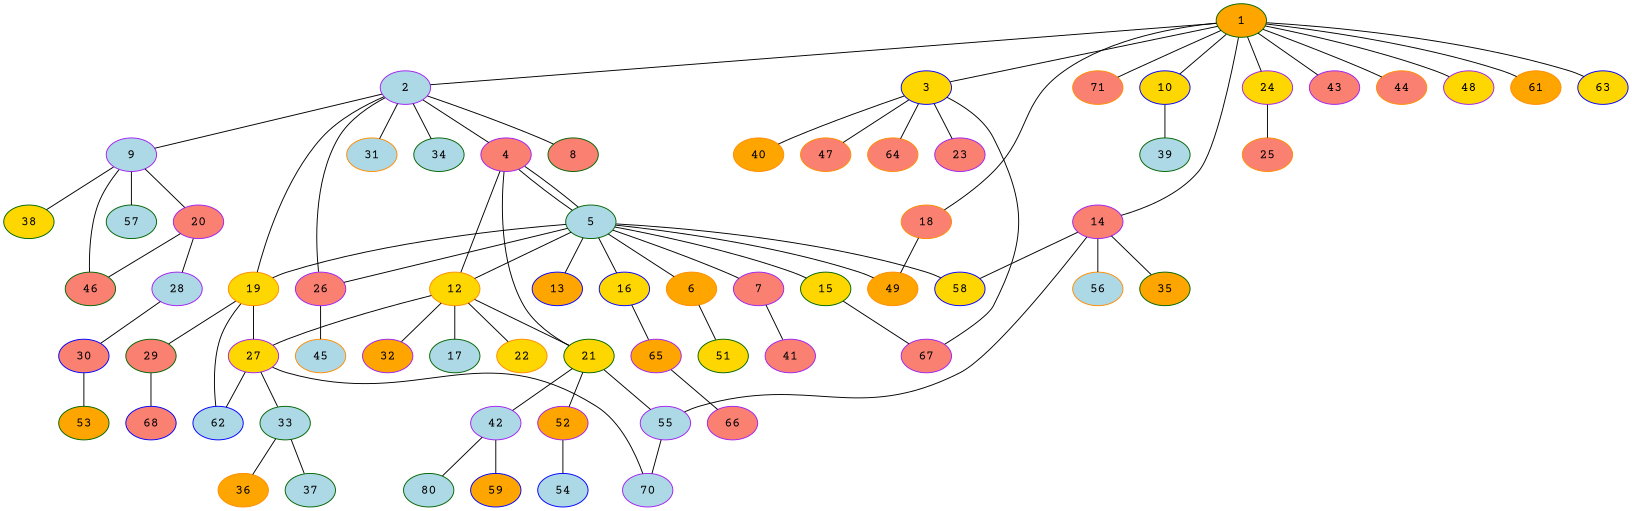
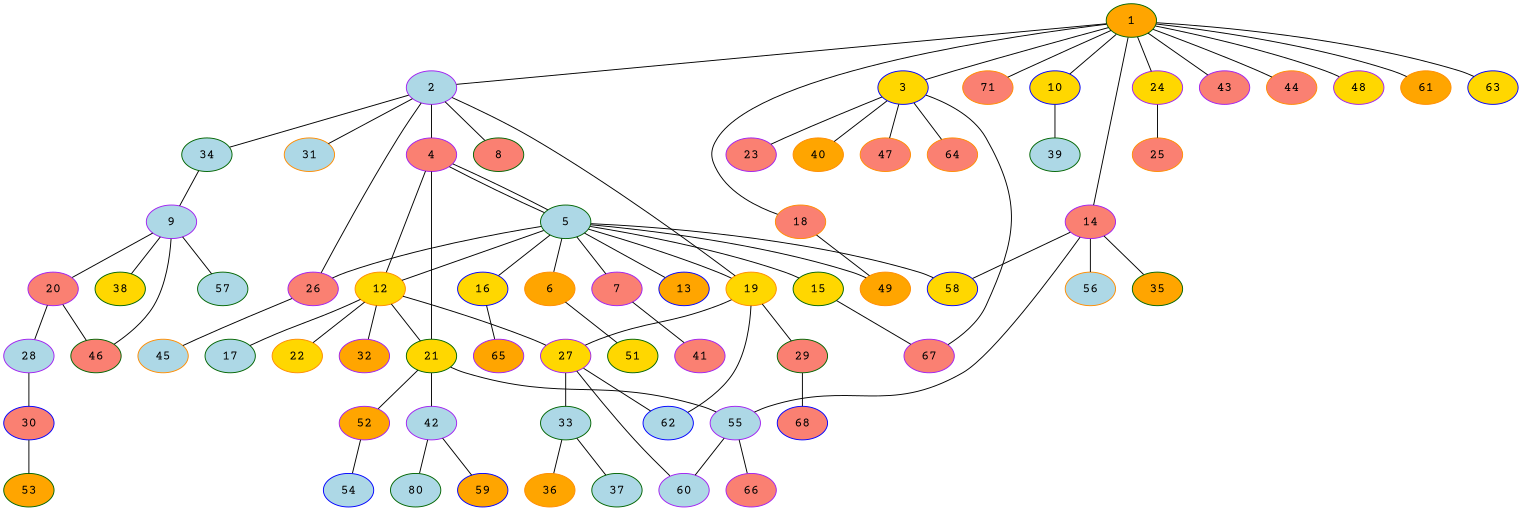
edge "2" -- "9": now "34" -- "9"
edge "65" -- "66": now "55" -- "66"
node "70": label "70" -> "60"
